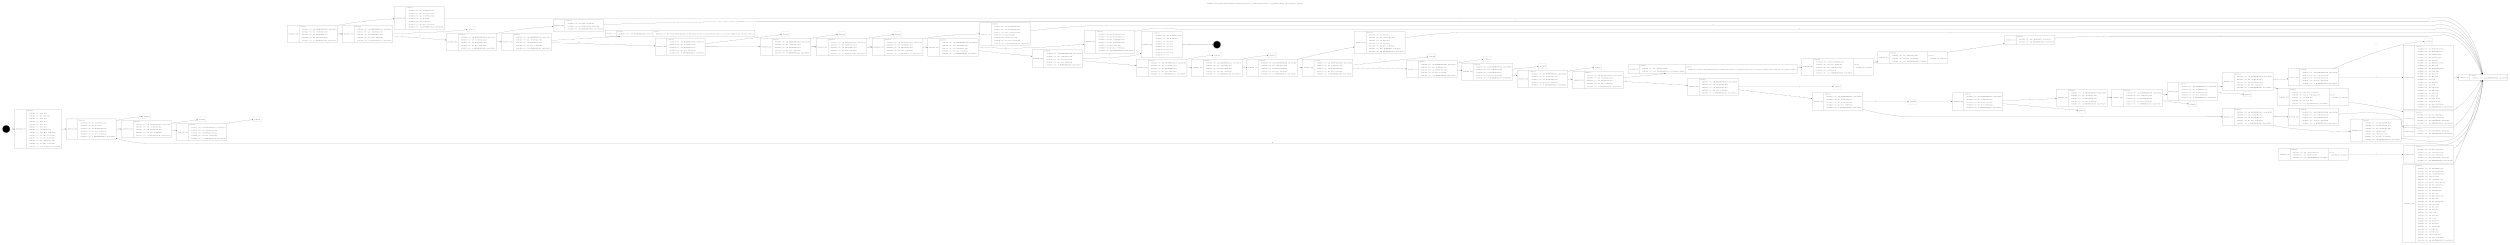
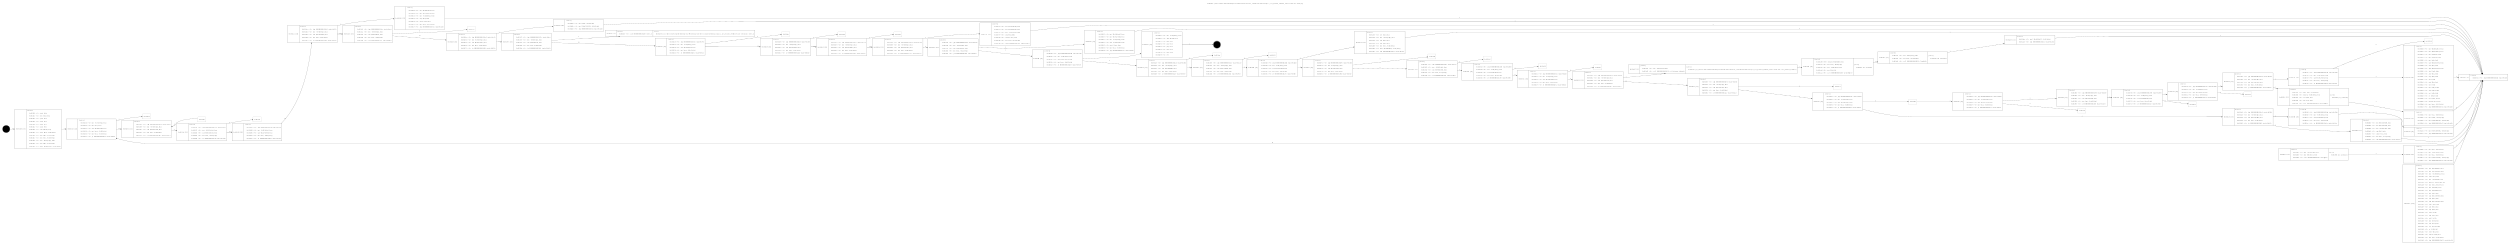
edge "0x401464 [22]" -> "0x401d37": reversed
node "0x401493 [25]": added
